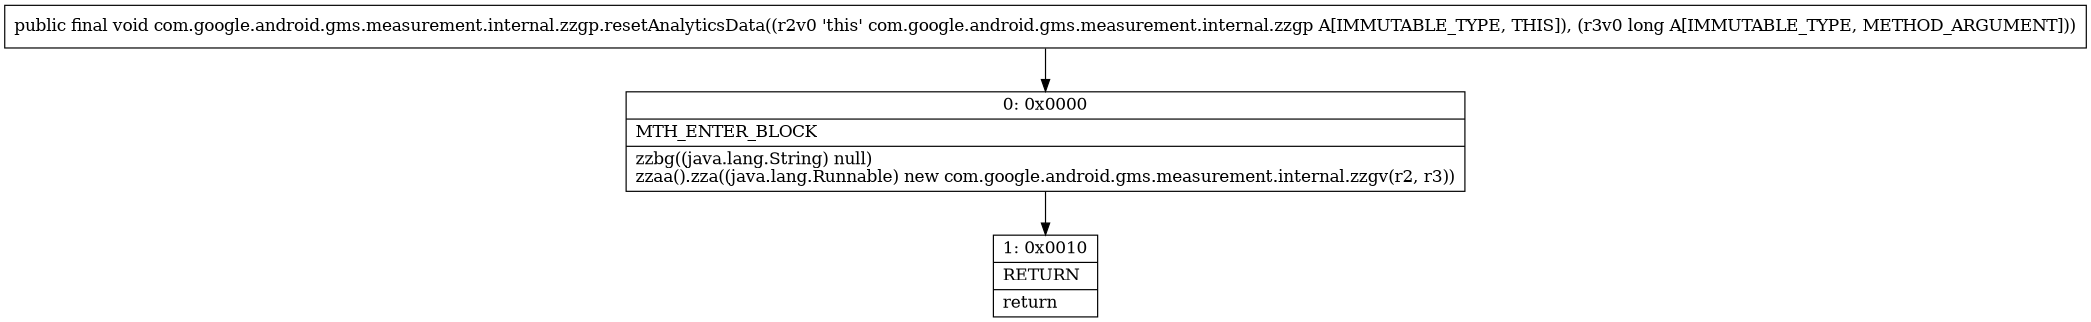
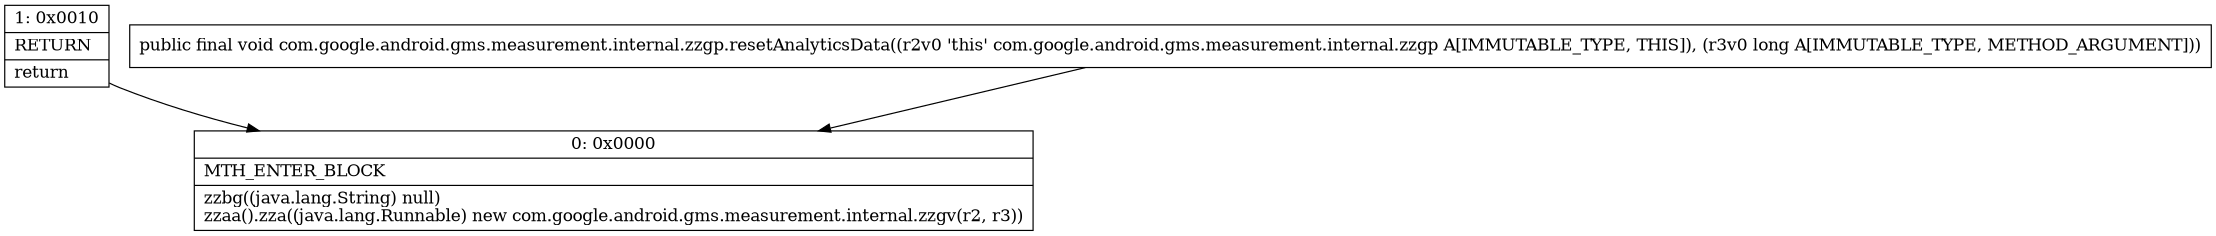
edge "0: 0x0000" -> "1: 0x0010": reversed
